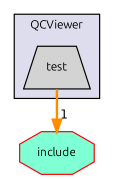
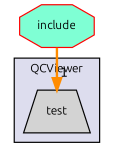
edge "test" -> "include": reversed
